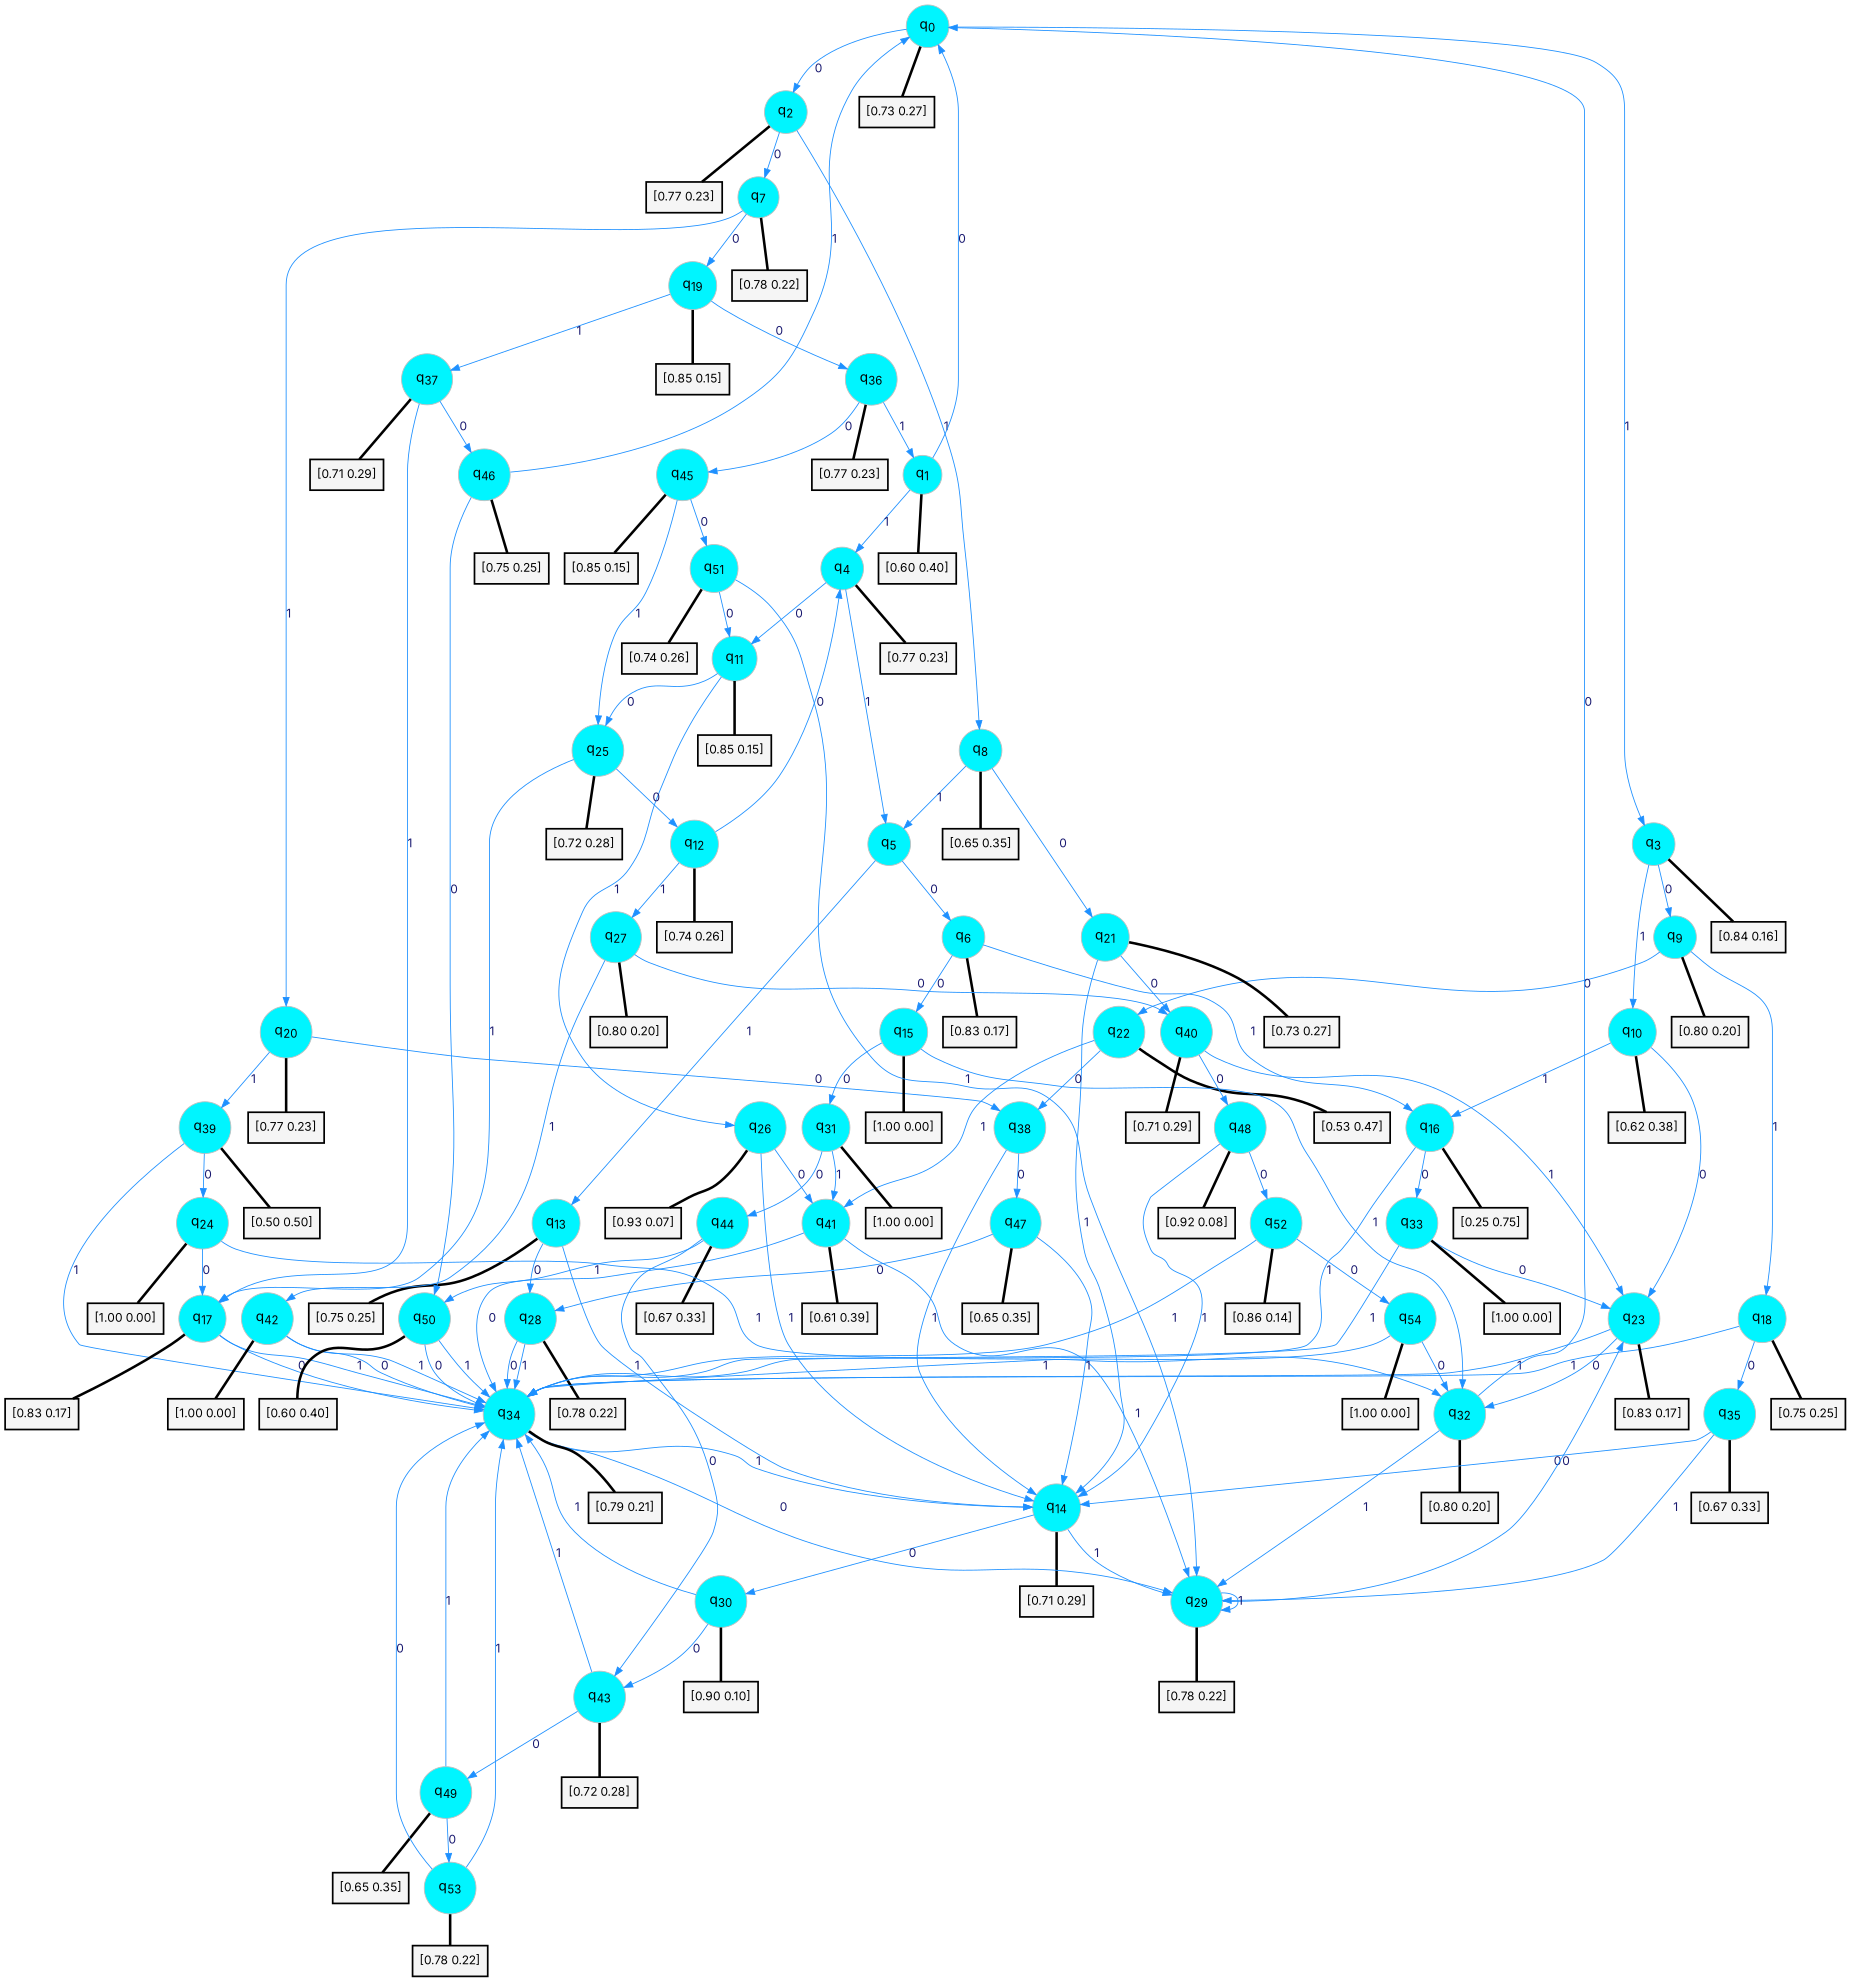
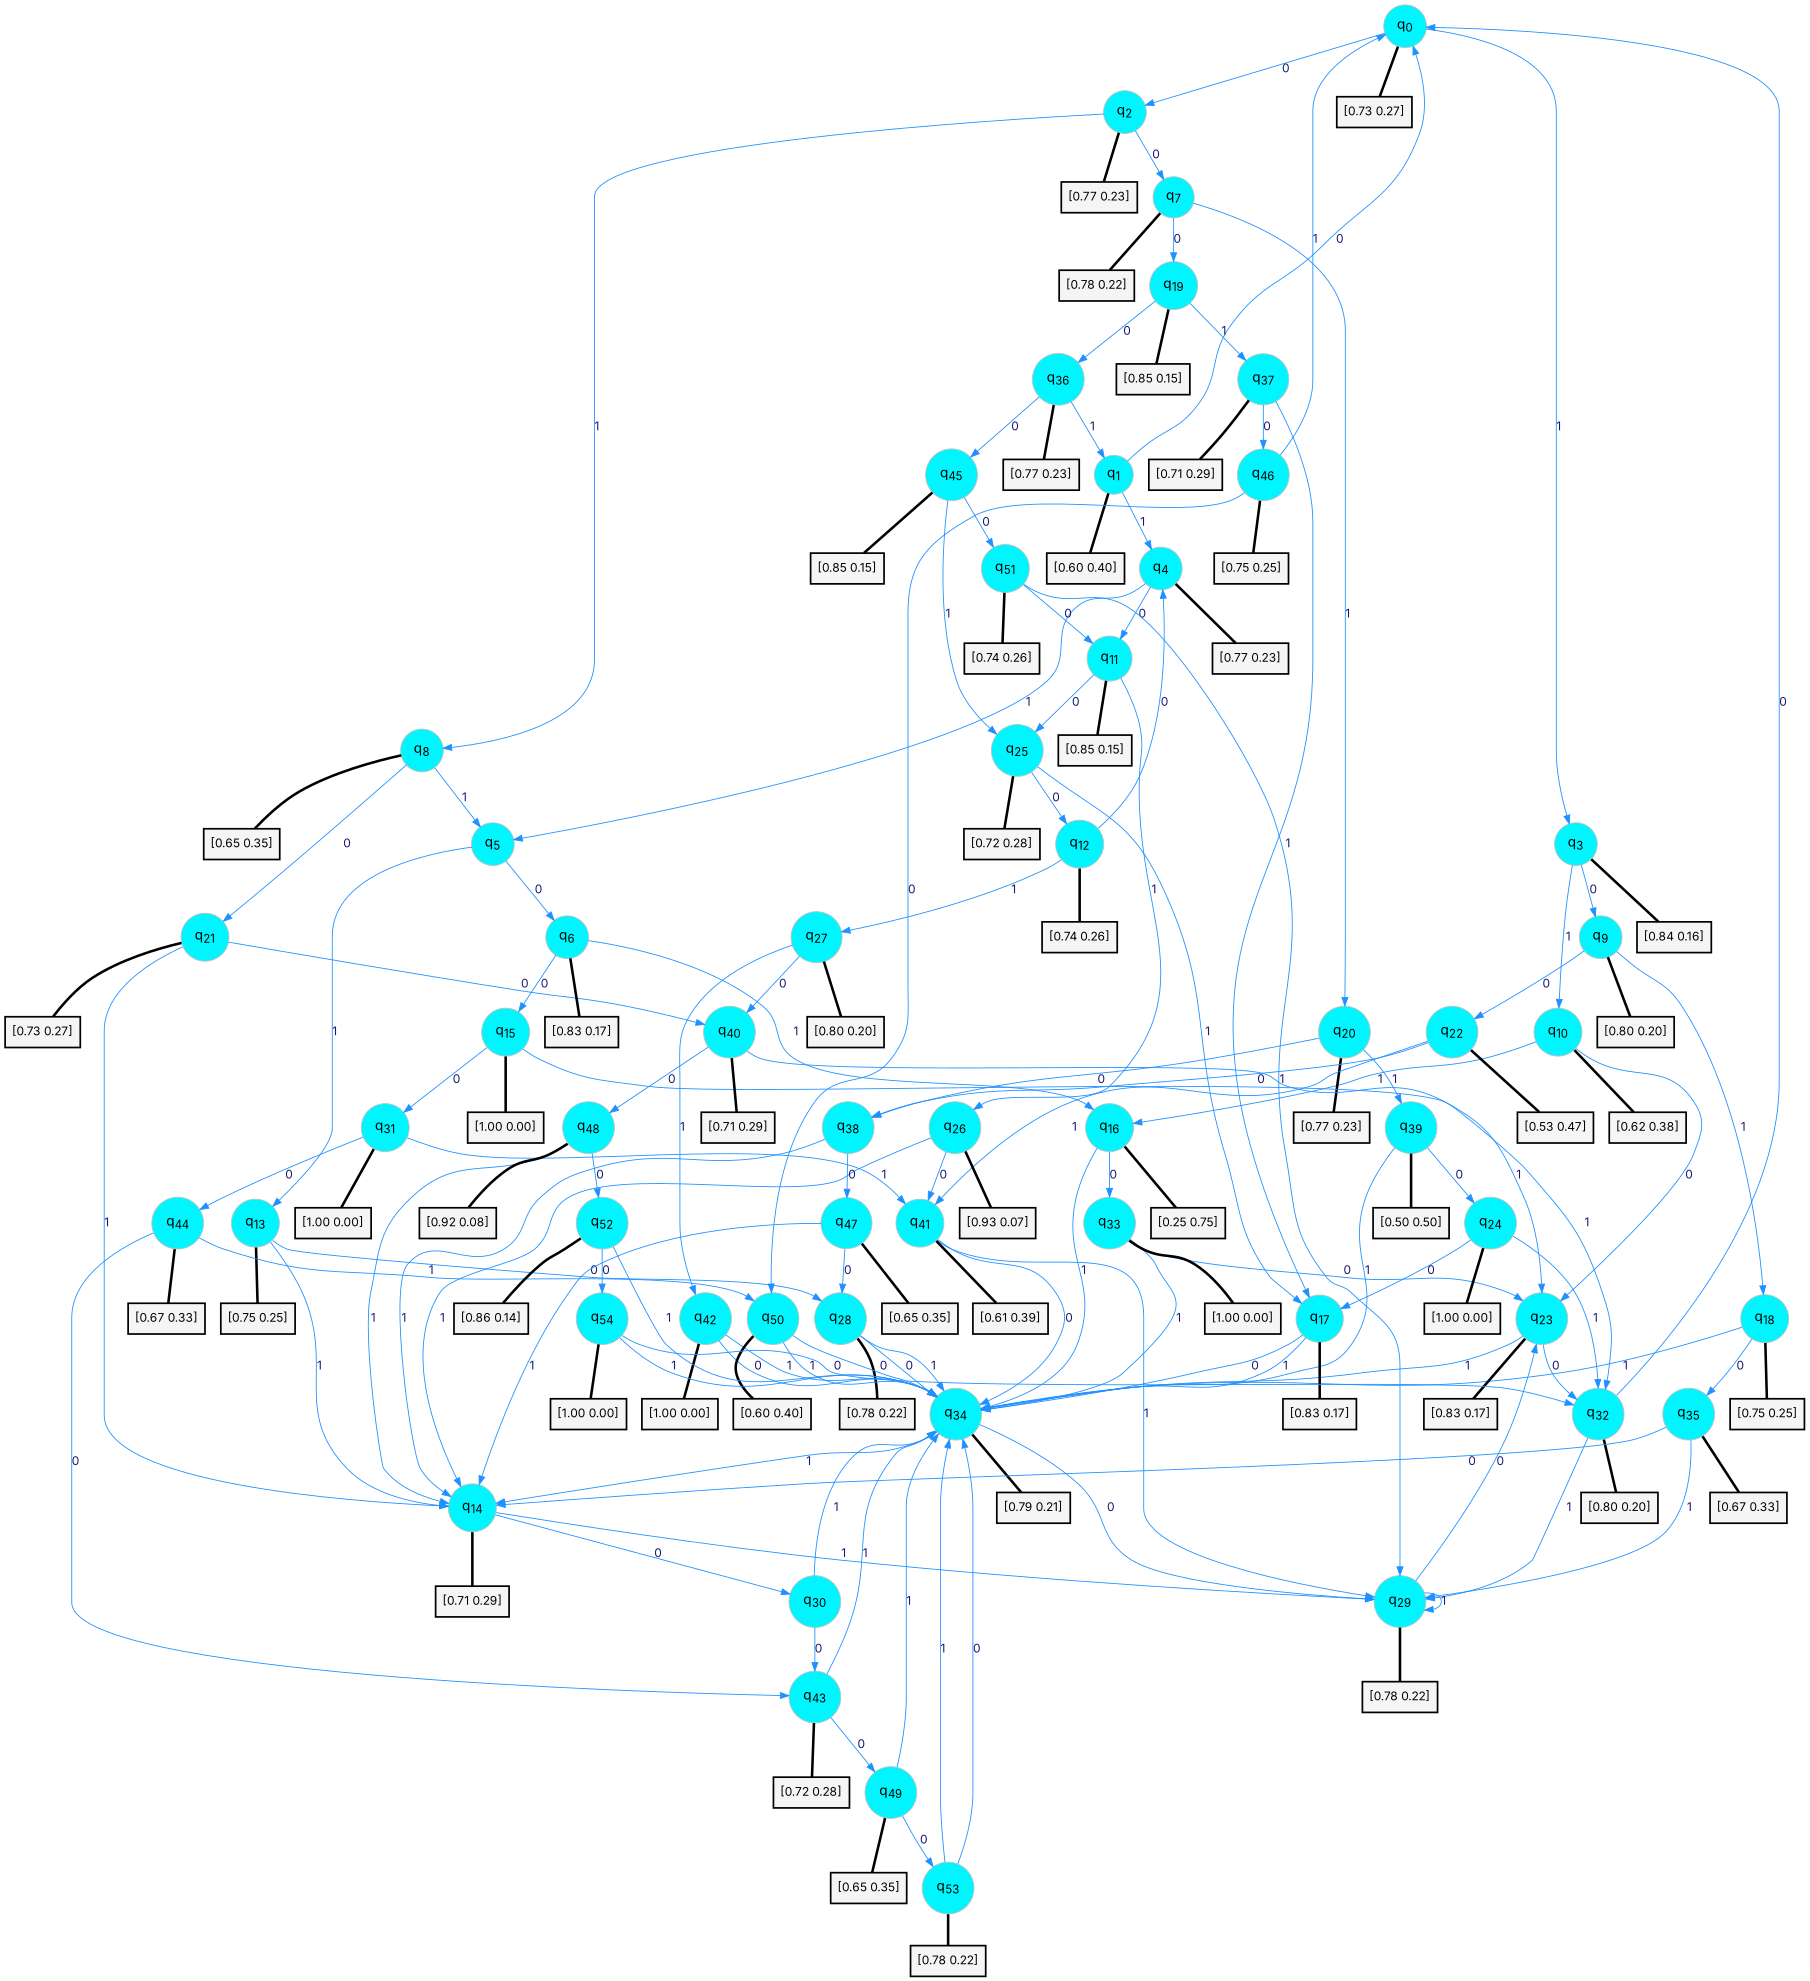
node "[0.90 0.10]": removed
